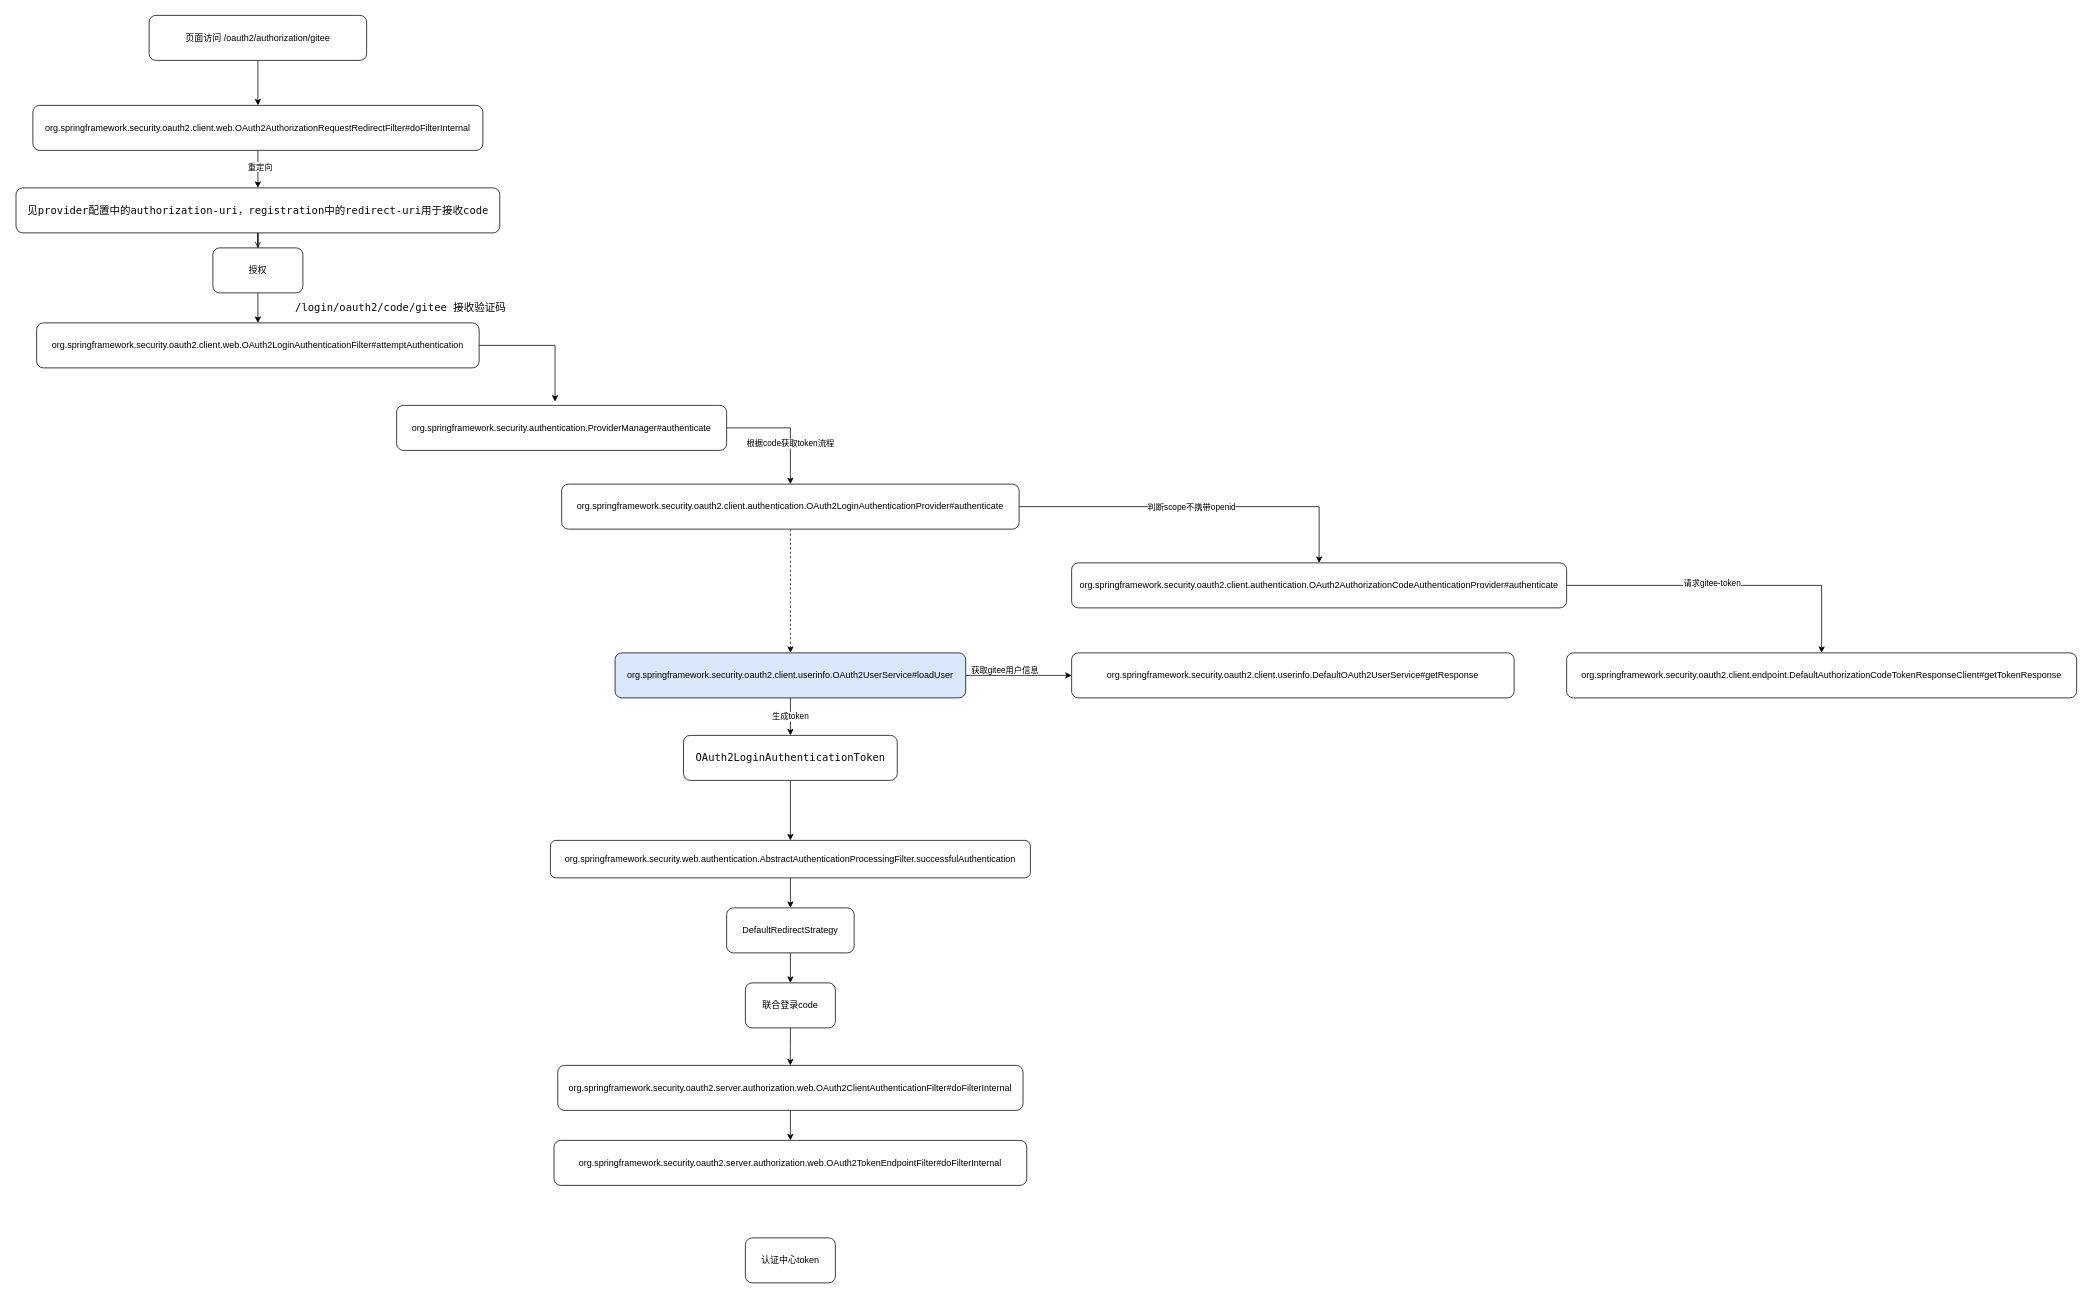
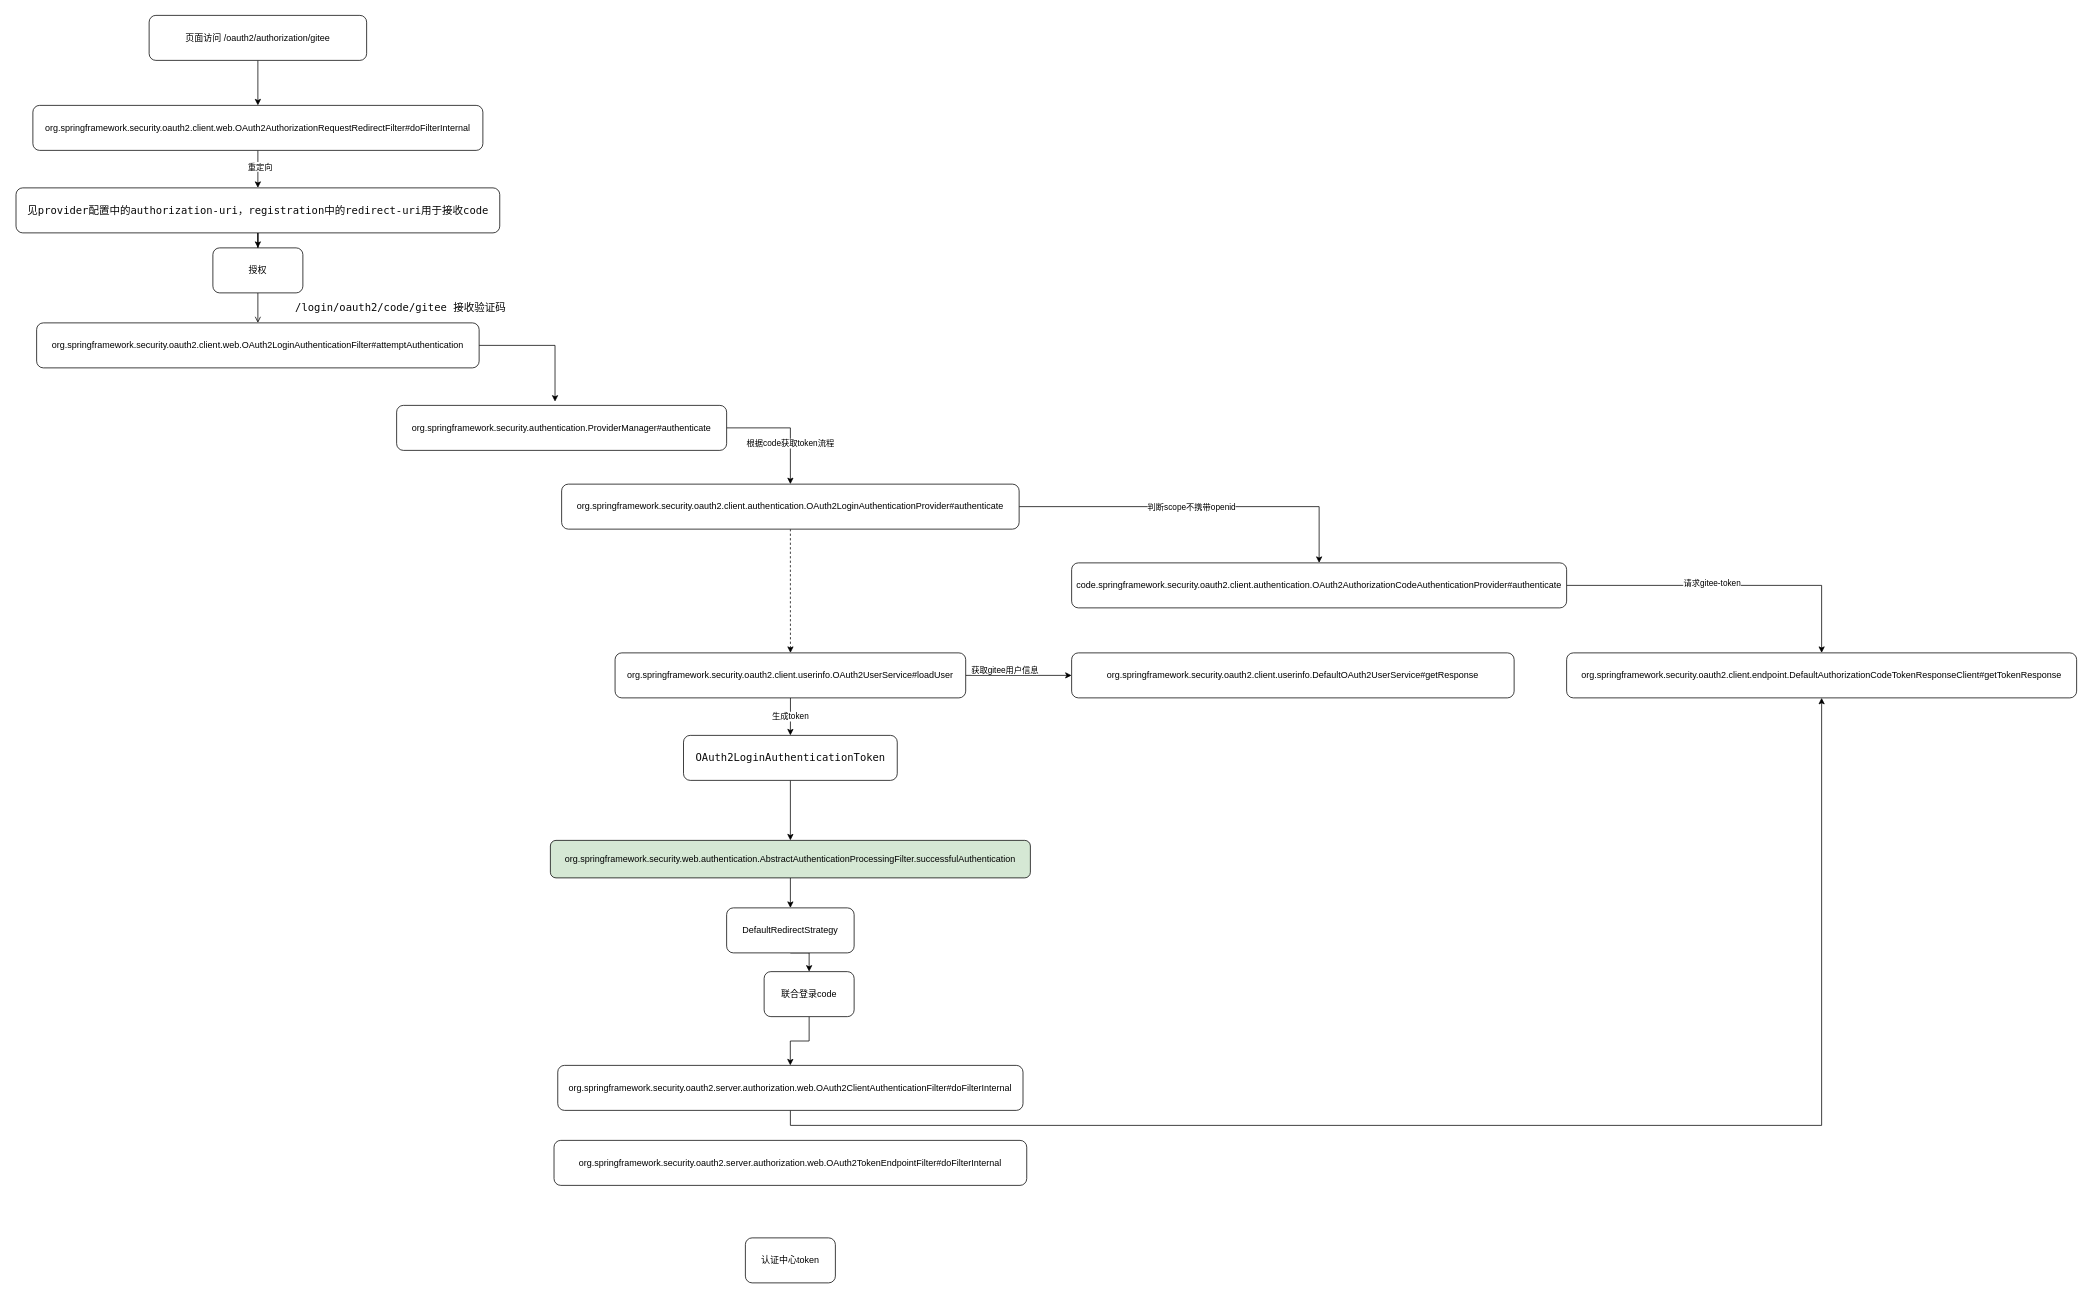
edge "见provider配置中的authorization-uri，registration中的redirect-uri用于接收code" -> "授权": arrowhead open -> classic
edge "授权" -> "org.springframework.security.oauth2.client.web.OAuth2LoginAuthenticationFilter#attemptAuthentication": arrowhead classic -> open
node "org.springframework.security.oauth2.client.authentication.OAuth2AuthorizationCodeAuthenticationProvider#authenticate": label "org.springframework.security.oauth2.client.authentication.OAuth2AuthorizationCodeAuthenticationProvider#authenticate" -> "code.springframework.security.oauth2.client.authentication.OAuth2AuthorizationCodeAuthenticationProvider#authenticate"
node "org.springframework.security.oauth2.client.userinfo.OAuth2UserService#loadUser": fillcolor #dae8fc -> #ffffff
node "org.springframework.security.web.authentication.AbstractAuthenticationProcessingFilter.successfulAuthentication": fillcolor #ffffff -> #d5e8d4
node "联合登录code": moved (790, 1005) -> (809, 994)
edge "org.springframework.security.oauth2.server.authorization.web.OAuth2ClientAuthenticationFilter#doFilterInternal" -> "org.springframework.security.oauth2.server.authorization.web.OAuth2TokenEndpointFilter#doFilterInternal": now "org.springframework.security.oauth2.server.authorization.web.OAuth2ClientAuthenticationFilter#doFilterInternal" -> "org.springframework.security.oauth2.client.endpoint.DefaultAuthorizationCodeTokenResponseClient#getTokenResponse"
